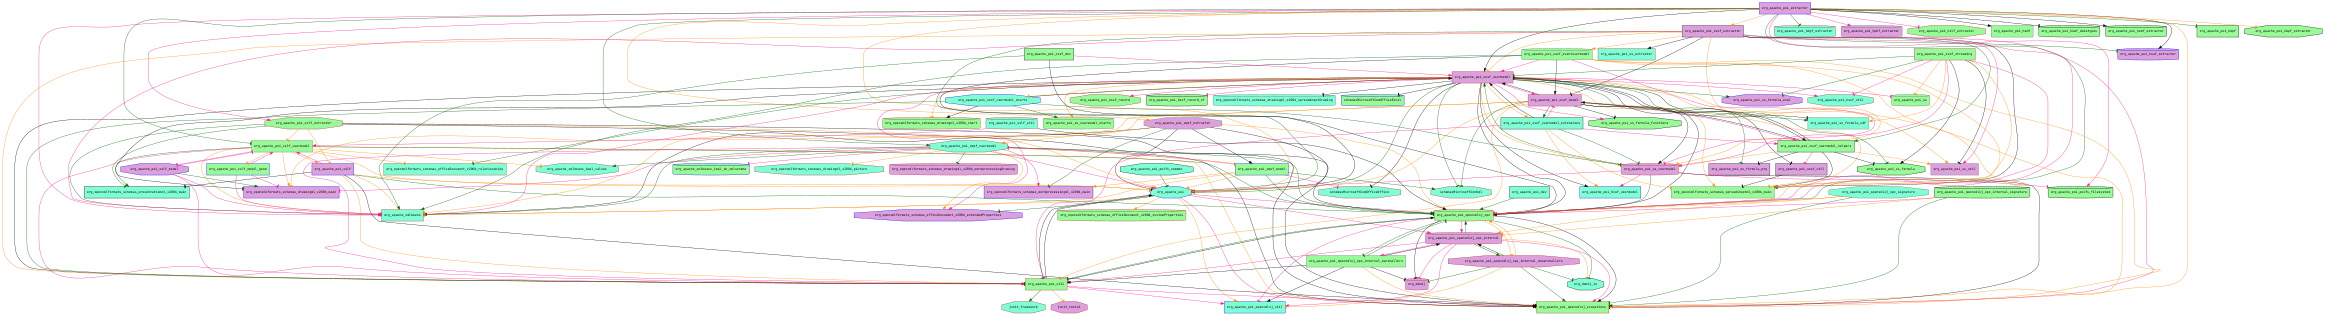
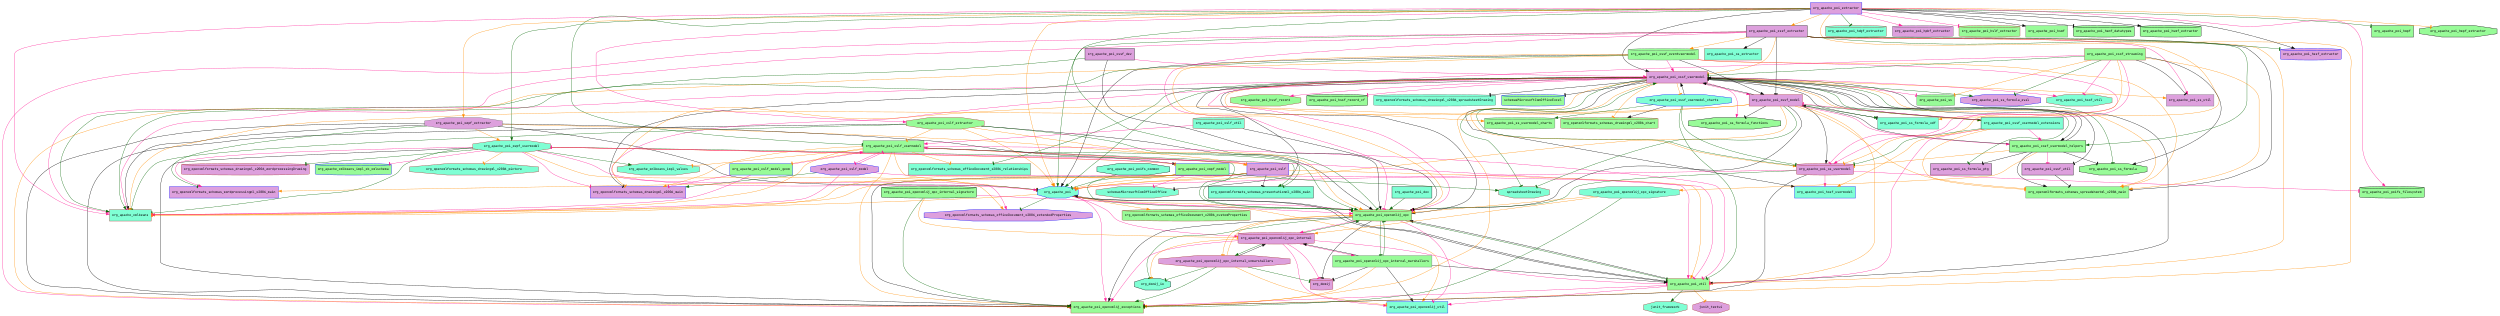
node "org_apache_poi_hslf_extractor": shape octagon -> cylinder
node "org_apache_poi_xssf_dev": fillcolor palegreen -> plum
edge "org_apache_poi_xssf_usermodel_helpers" -> "org_apache_poi_ss_util": now "org_apache_poi_xssf_usermodel_helpers" -> "org_apache_poi_openxml4j_opc_signature"
node "schemasMicrosoftComVml": label "schemasMicrosoftComVml" -> "spreadsheetDrawing"
